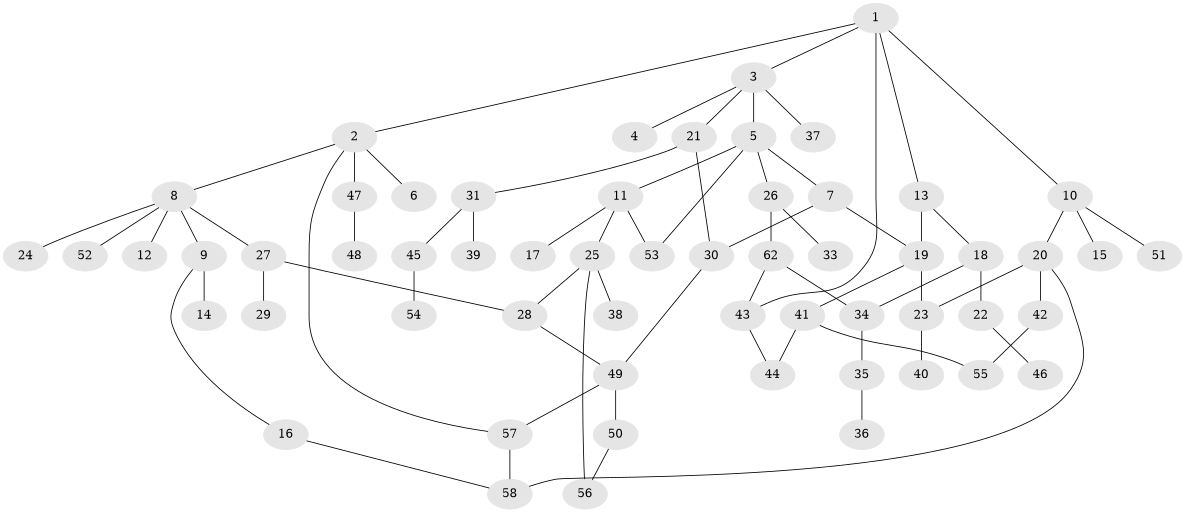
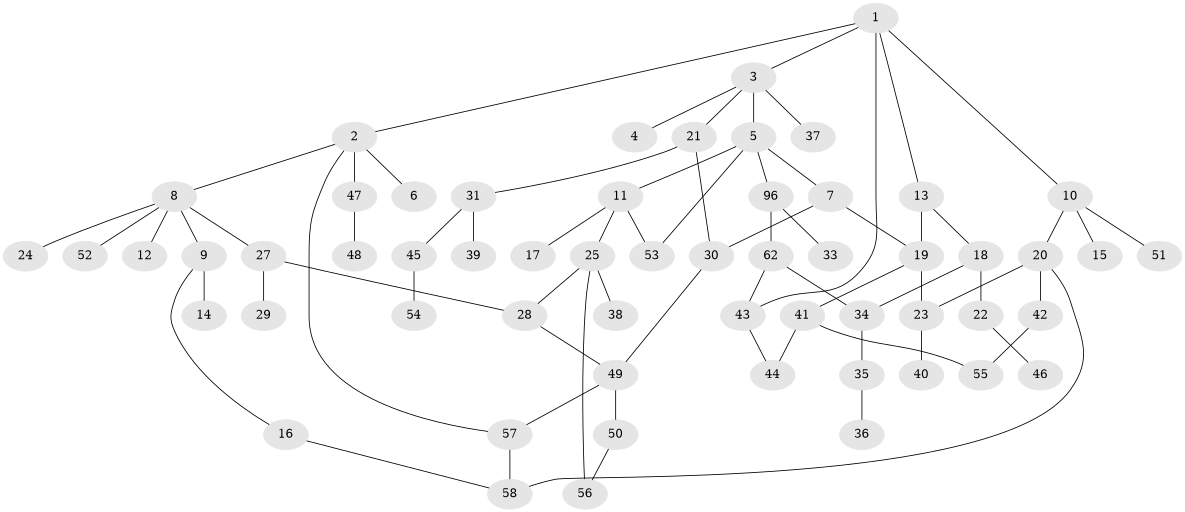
node "26": label "26" -> "96"
